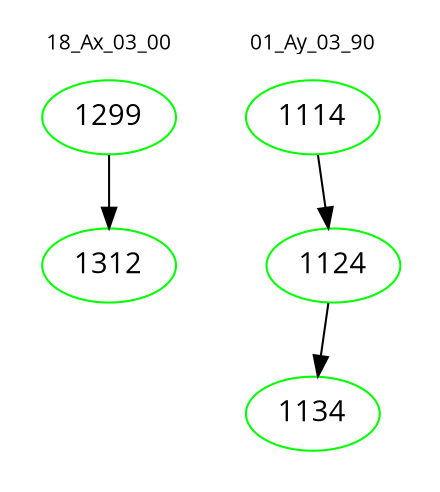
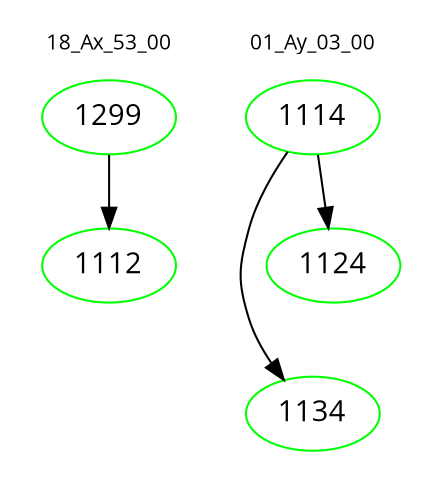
cluster "18_Ax_03_00": label "18_Ax_03_00" -> "18_Ax_53_00"
cluster "01_Ay_03_90": label "01_Ay_03_90" -> "01_Ay_03_00"
node "1312": label "1312" -> "1112"
edge "1124" -> "1134": now "1114" -> "1134"
